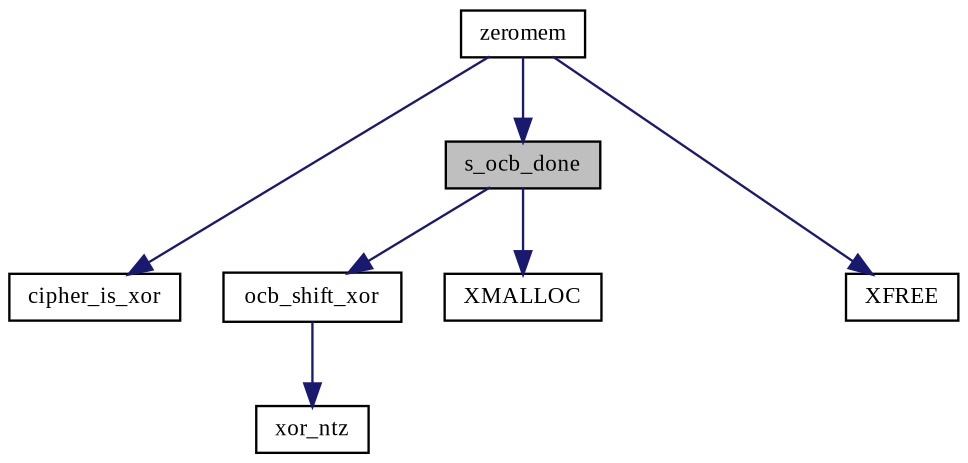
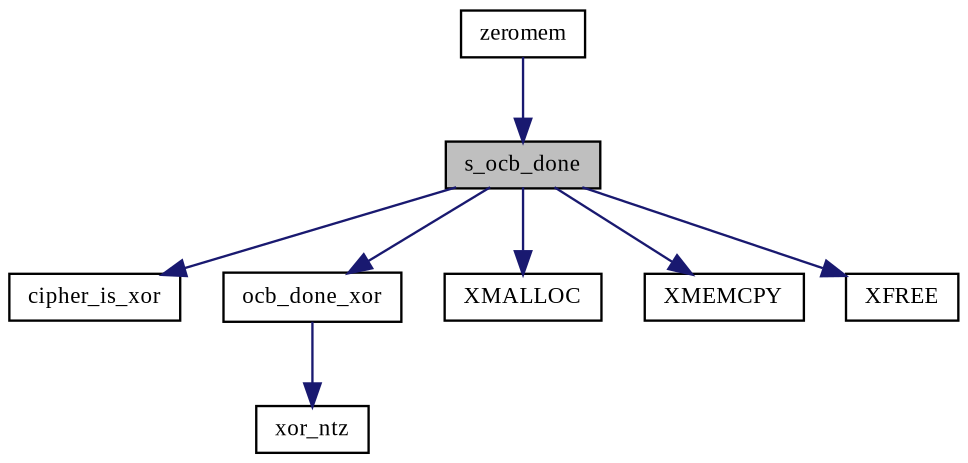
edge "zeromem" -> "cipher_is_xor": now "s_ocb_done" -> "cipher_is_xor"
edge "zeromem" -> "XFREE": now "s_ocb_done" -> "XFREE"
node "ocb_shift_xor": label "ocb_shift_xor" -> "ocb_done_xor"
node "XMEMCPY": added
